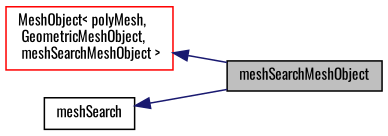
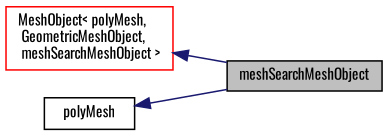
node "meshSearch": label "meshSearch" -> "polyMesh"
